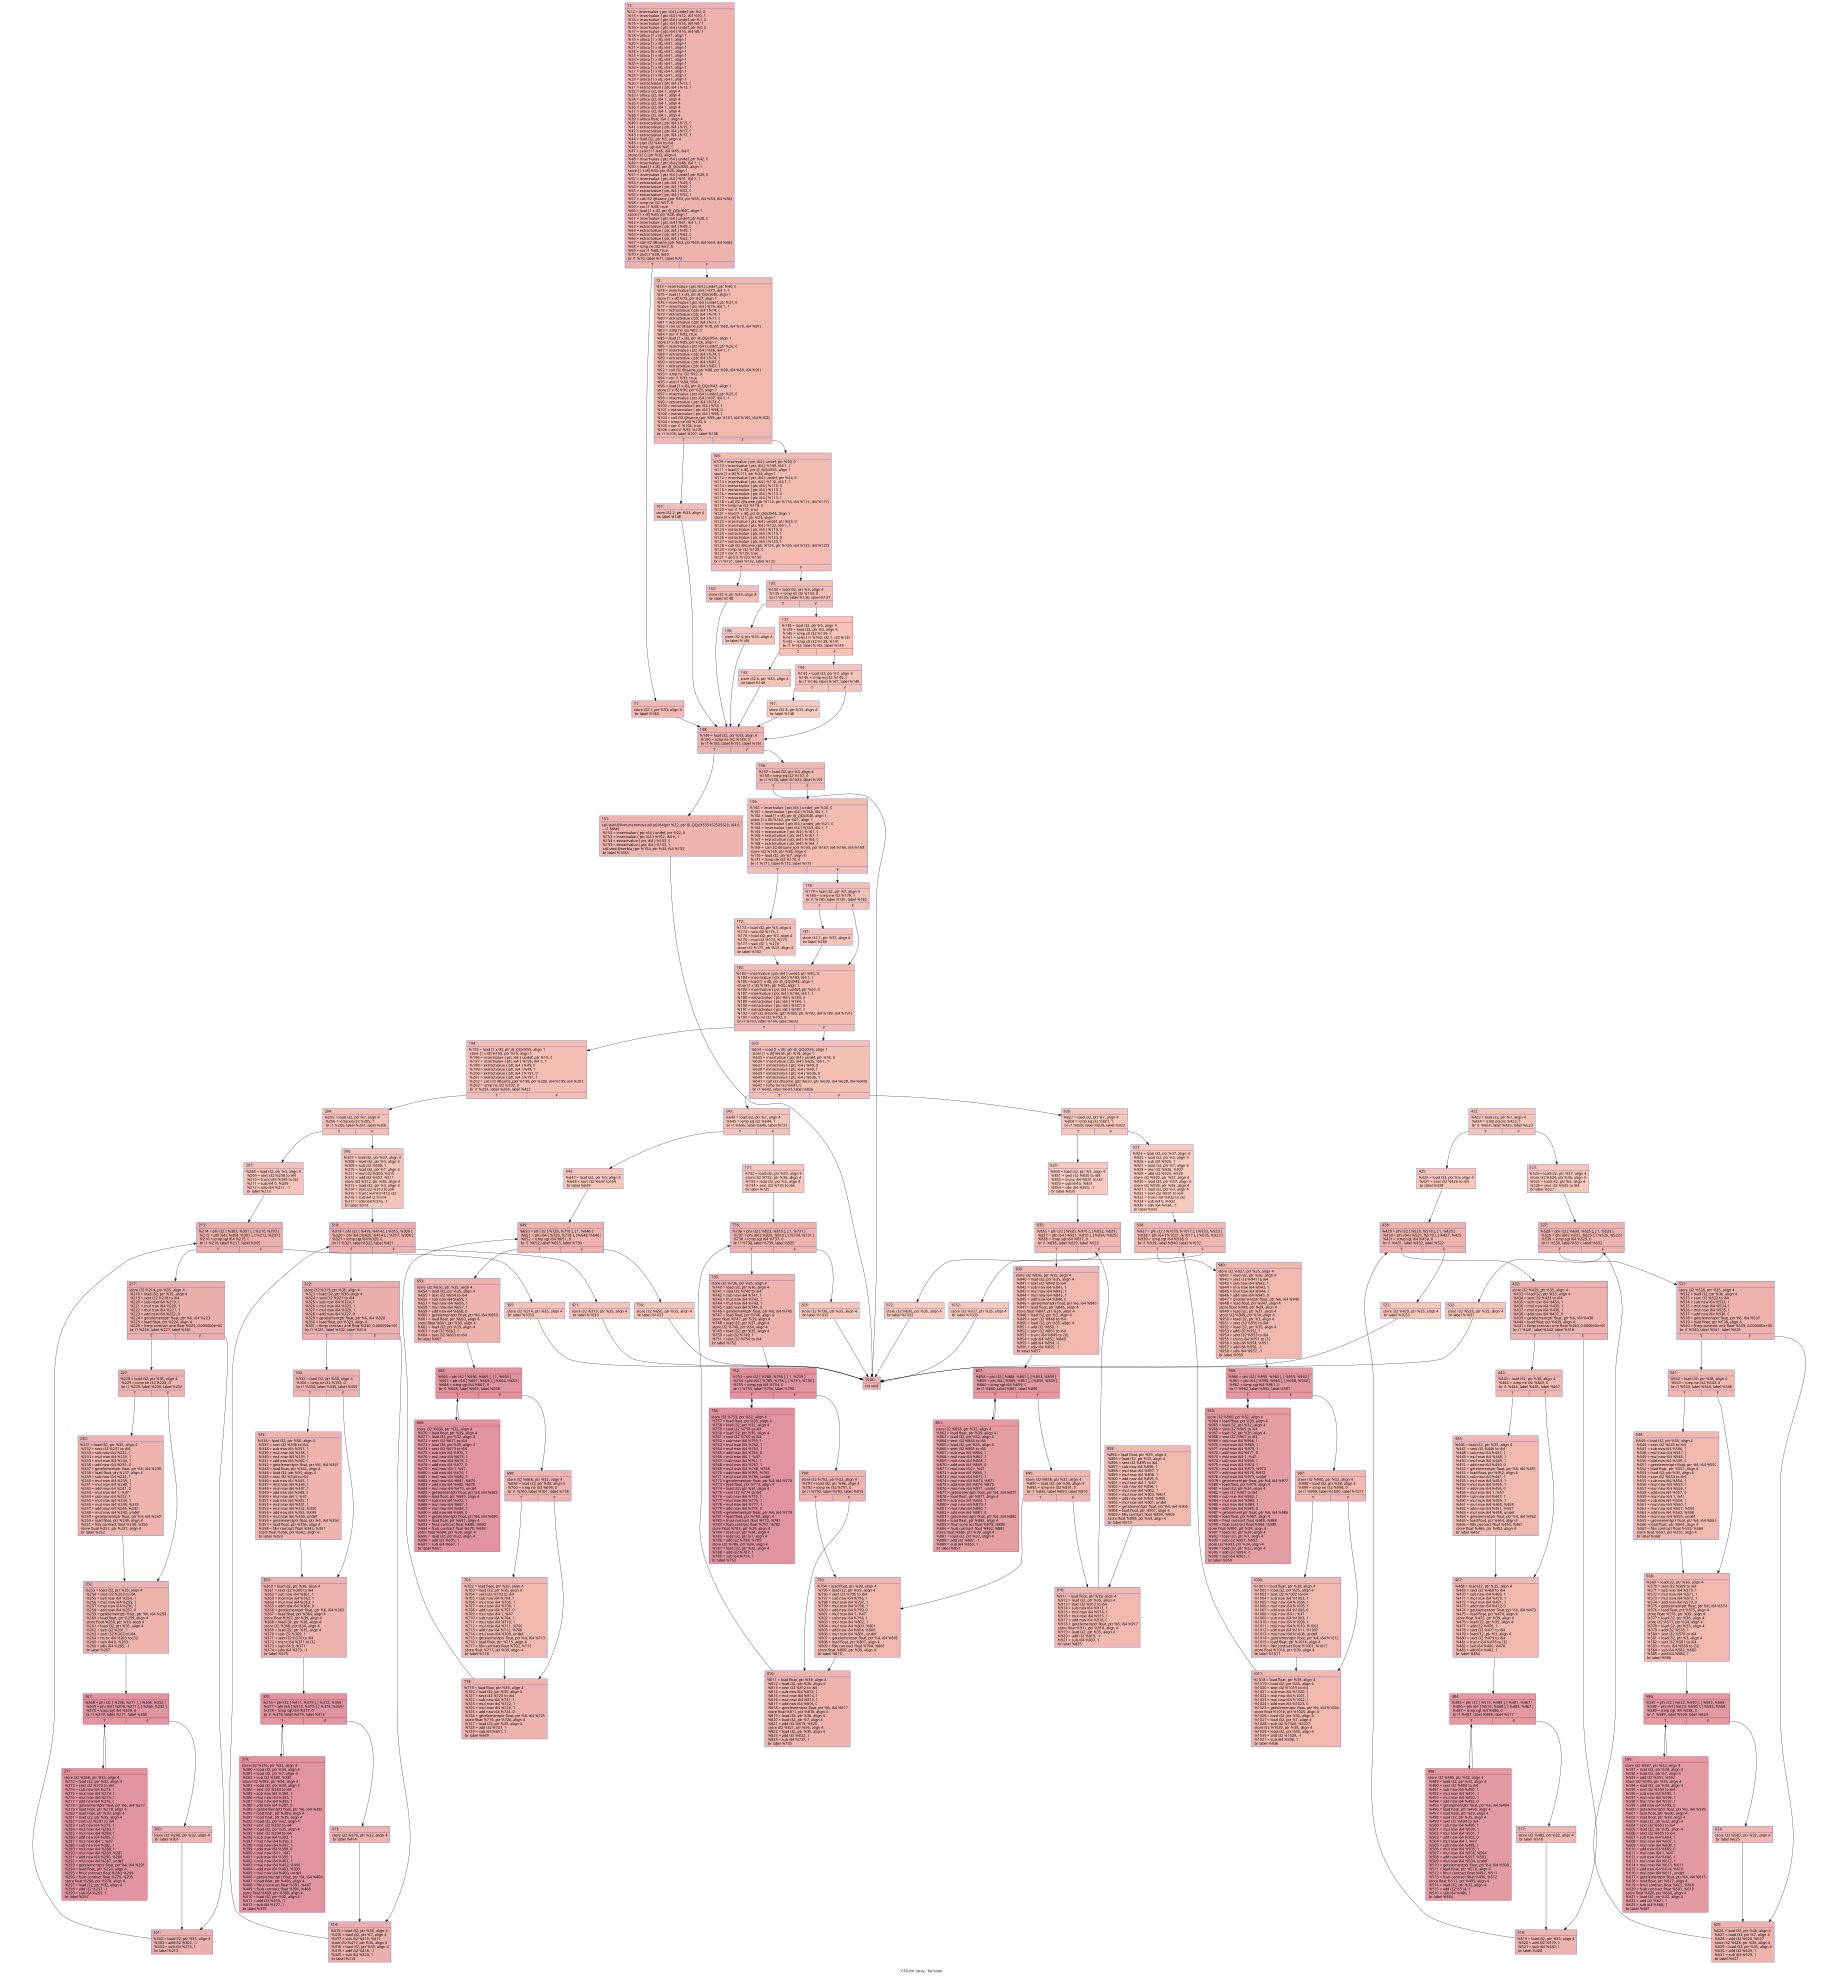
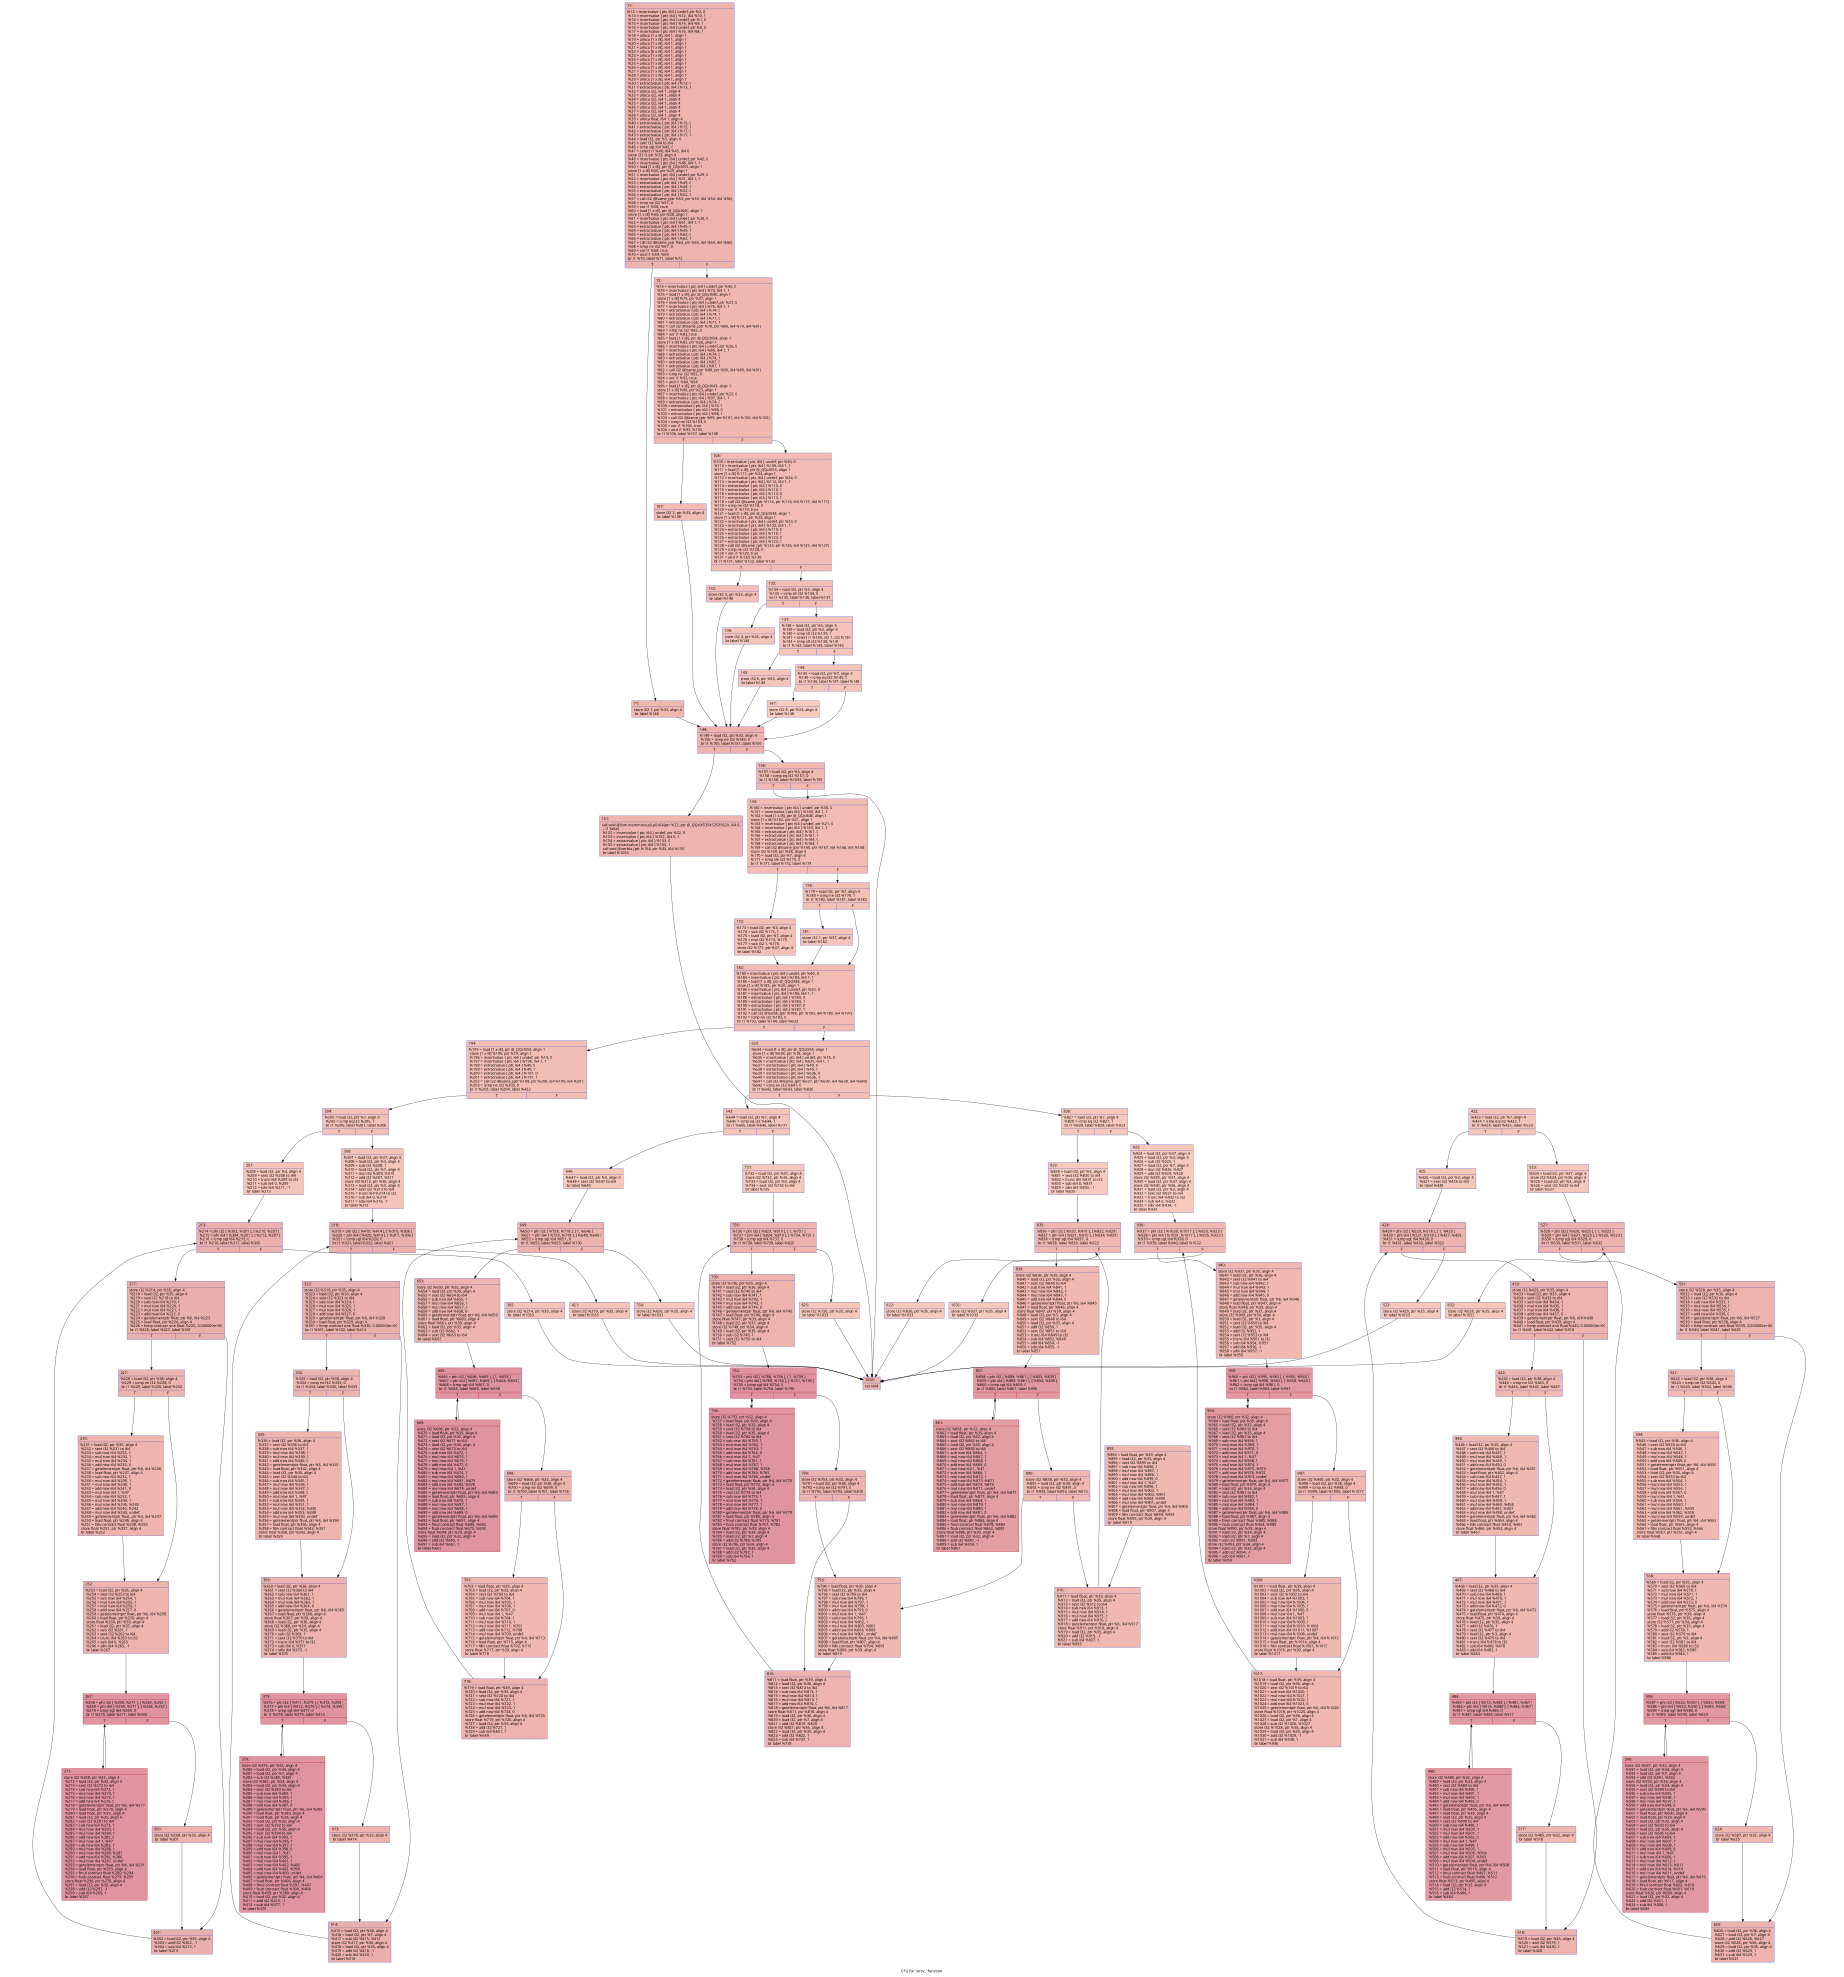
node "137:": color #b70d28ff -> #3d50c3ff
